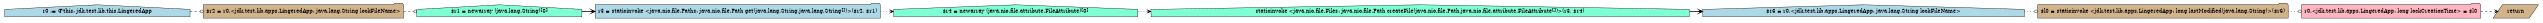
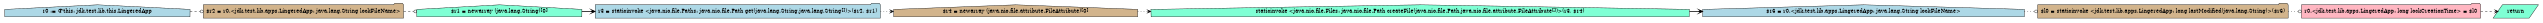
node "$r4 = newarray (java.nio.file.attribute.FileAttribute)[0]": fillcolor aquamarine -> tan
node "return": fillcolor tan -> aquamarine
